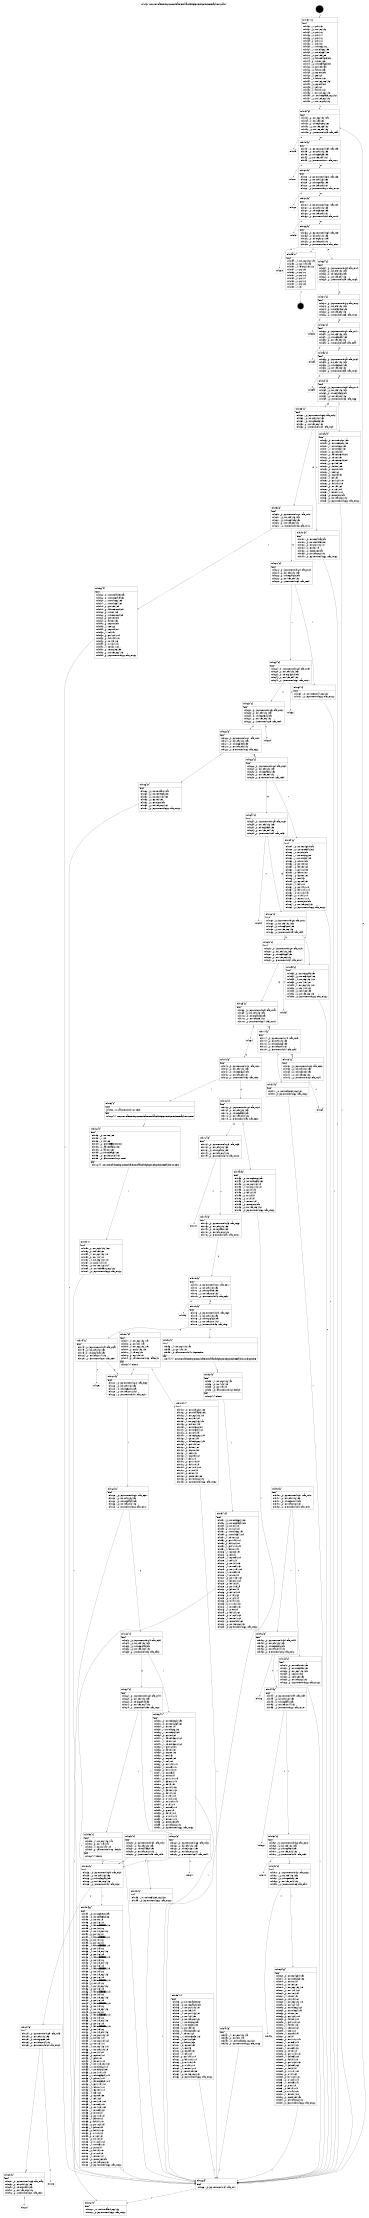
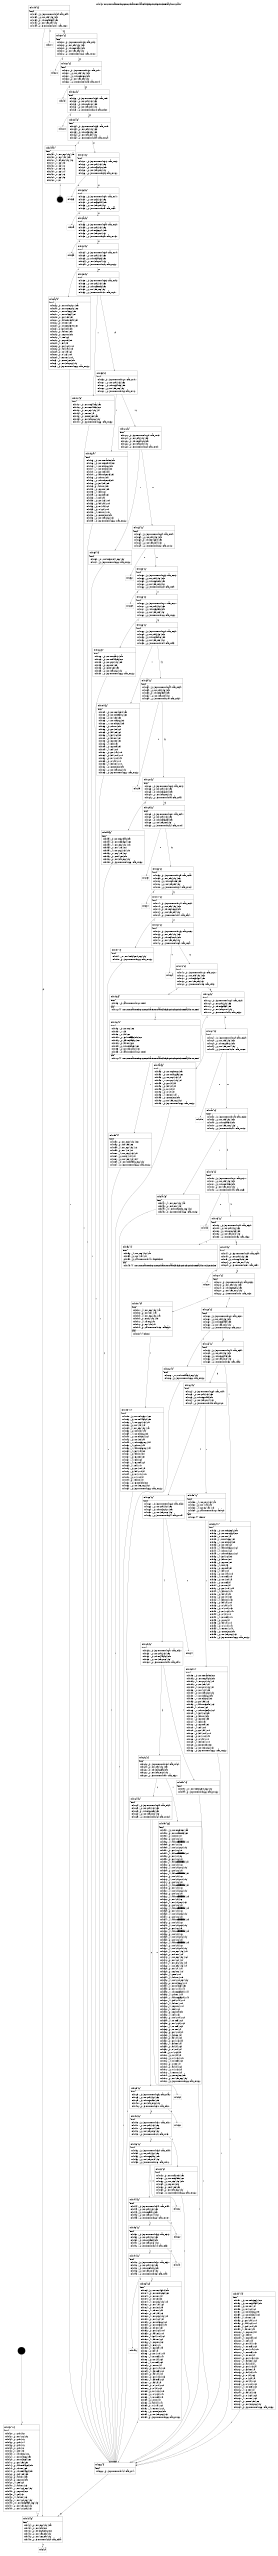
edge "0x4014c4 [32]" -> "0x4014e4 [28]": reversed
edge "0x401538 [28]" -> "0x4024ba [21]": now "0x401554 [28]" -> "0x4024ba [21]"
edge "0x402514" -> "0x40174c [28]": now "0x401730 [28]" -> "0x40174c [28]"
edge "0x4017a0 [28]" -> "0x4024a1 [25]": added, label "1"
edge "0x401d01 [29]" -> "0x401810 [28]": reversed
node "0x401fc2 [15]": removed
edge "0x401880 [28]" -> "0x4018b8 [28]": now "0x401880 [28]" -> "0x40189c [28]"
edge "0x401bbe [16]" -> "0x4018b8 [28]": now "0x401bbe [16]" -> "0x401bce [111]"
edge "0x4018f0 [28]" -> "0x40190c [28]": added, label "2"
edge "0x402688 [5]" -> "0x402062 [15]": reversed
